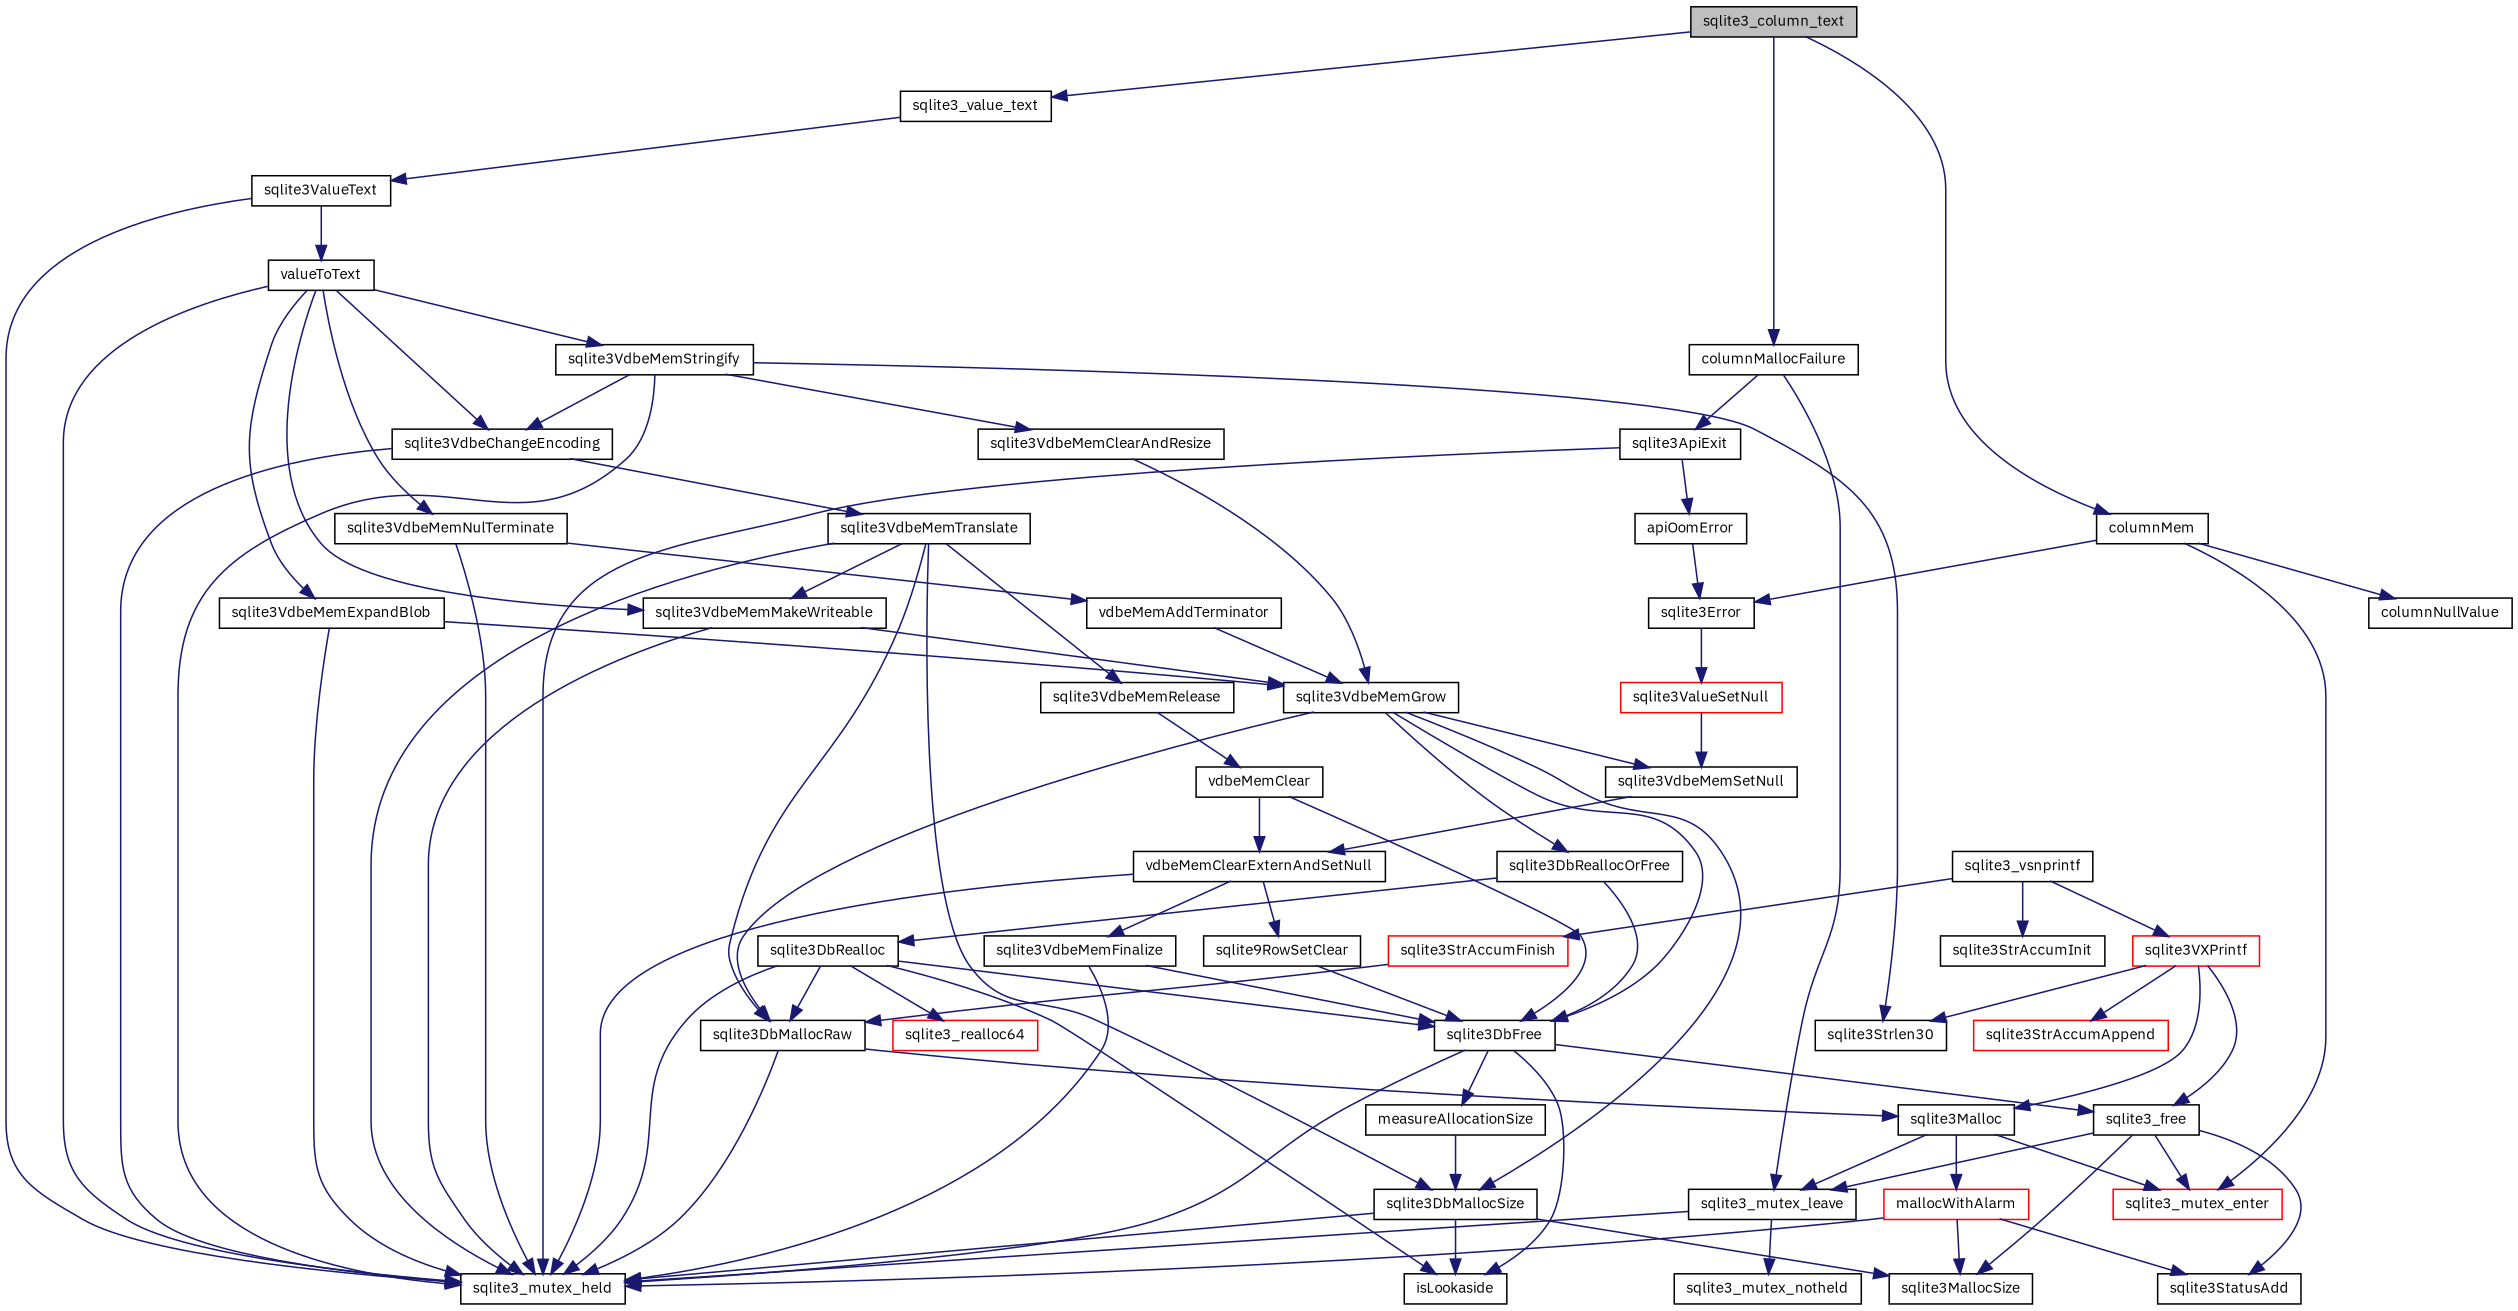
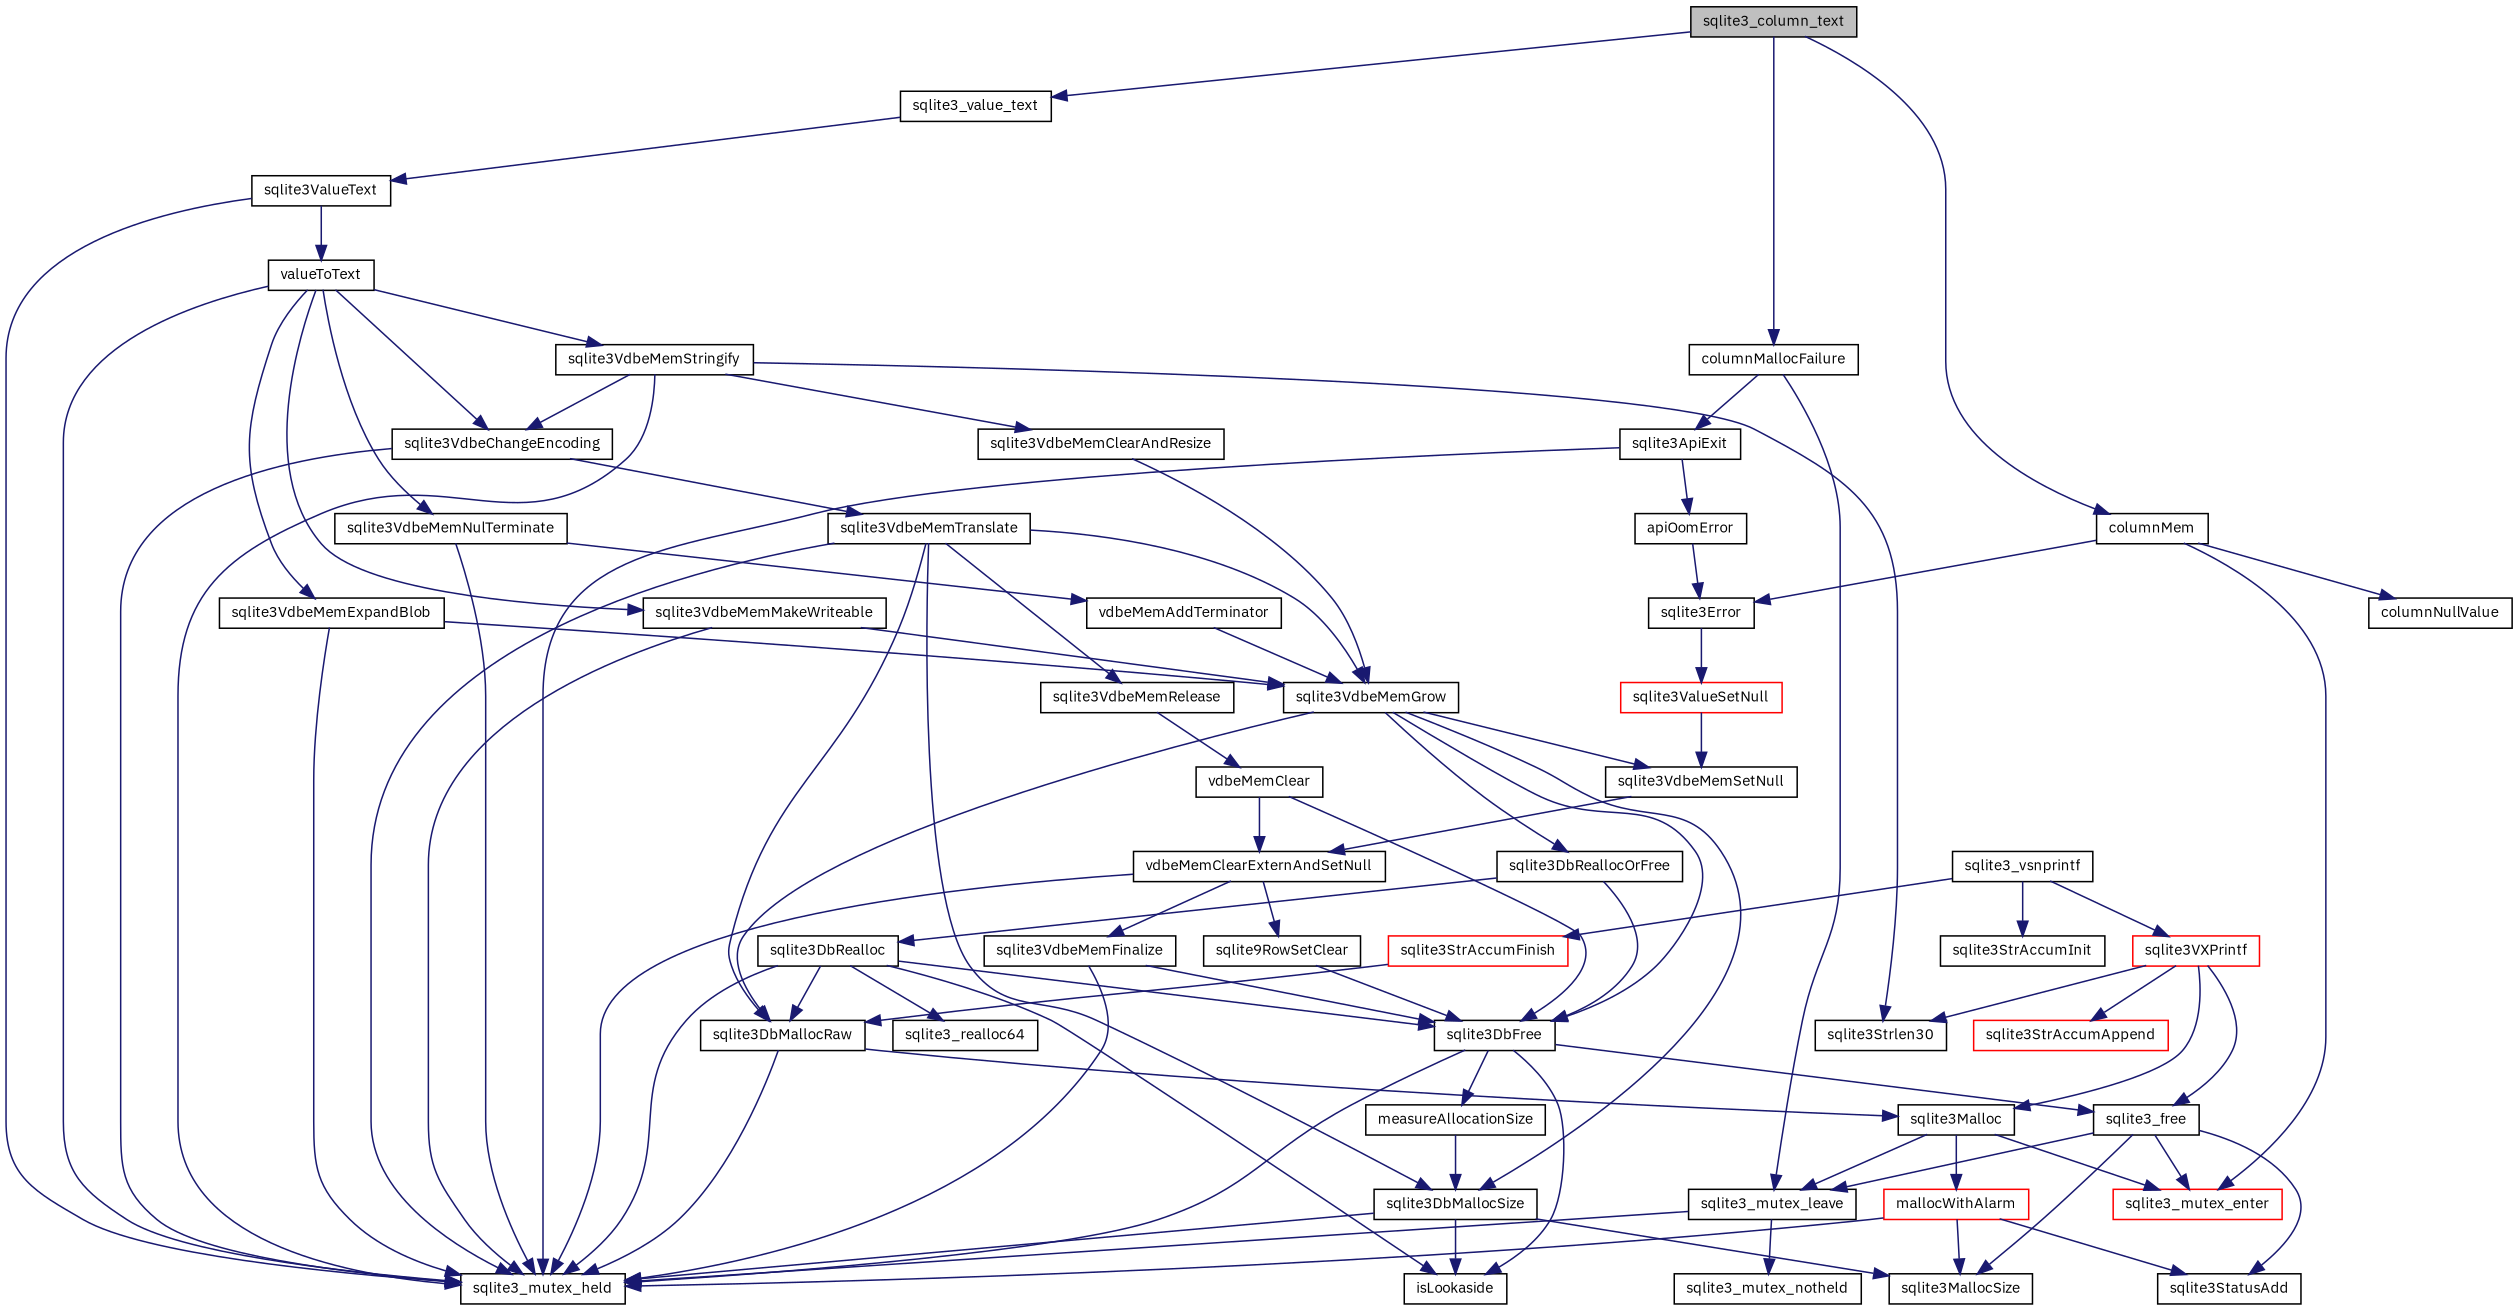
edge "sqlite3VdbeMemTranslate" -> "sqlite3VdbeMemMakeWriteable": now "sqlite3VdbeMemTranslate" -> "sqlite3VdbeMemGrow"
node "sqlite3_realloc64": color red -> black
